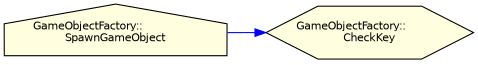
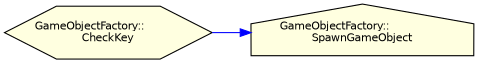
edge "GameObjectFactory:: SpawnGameObject" -> "GameObjectFactory:: CheckKey": reversed
